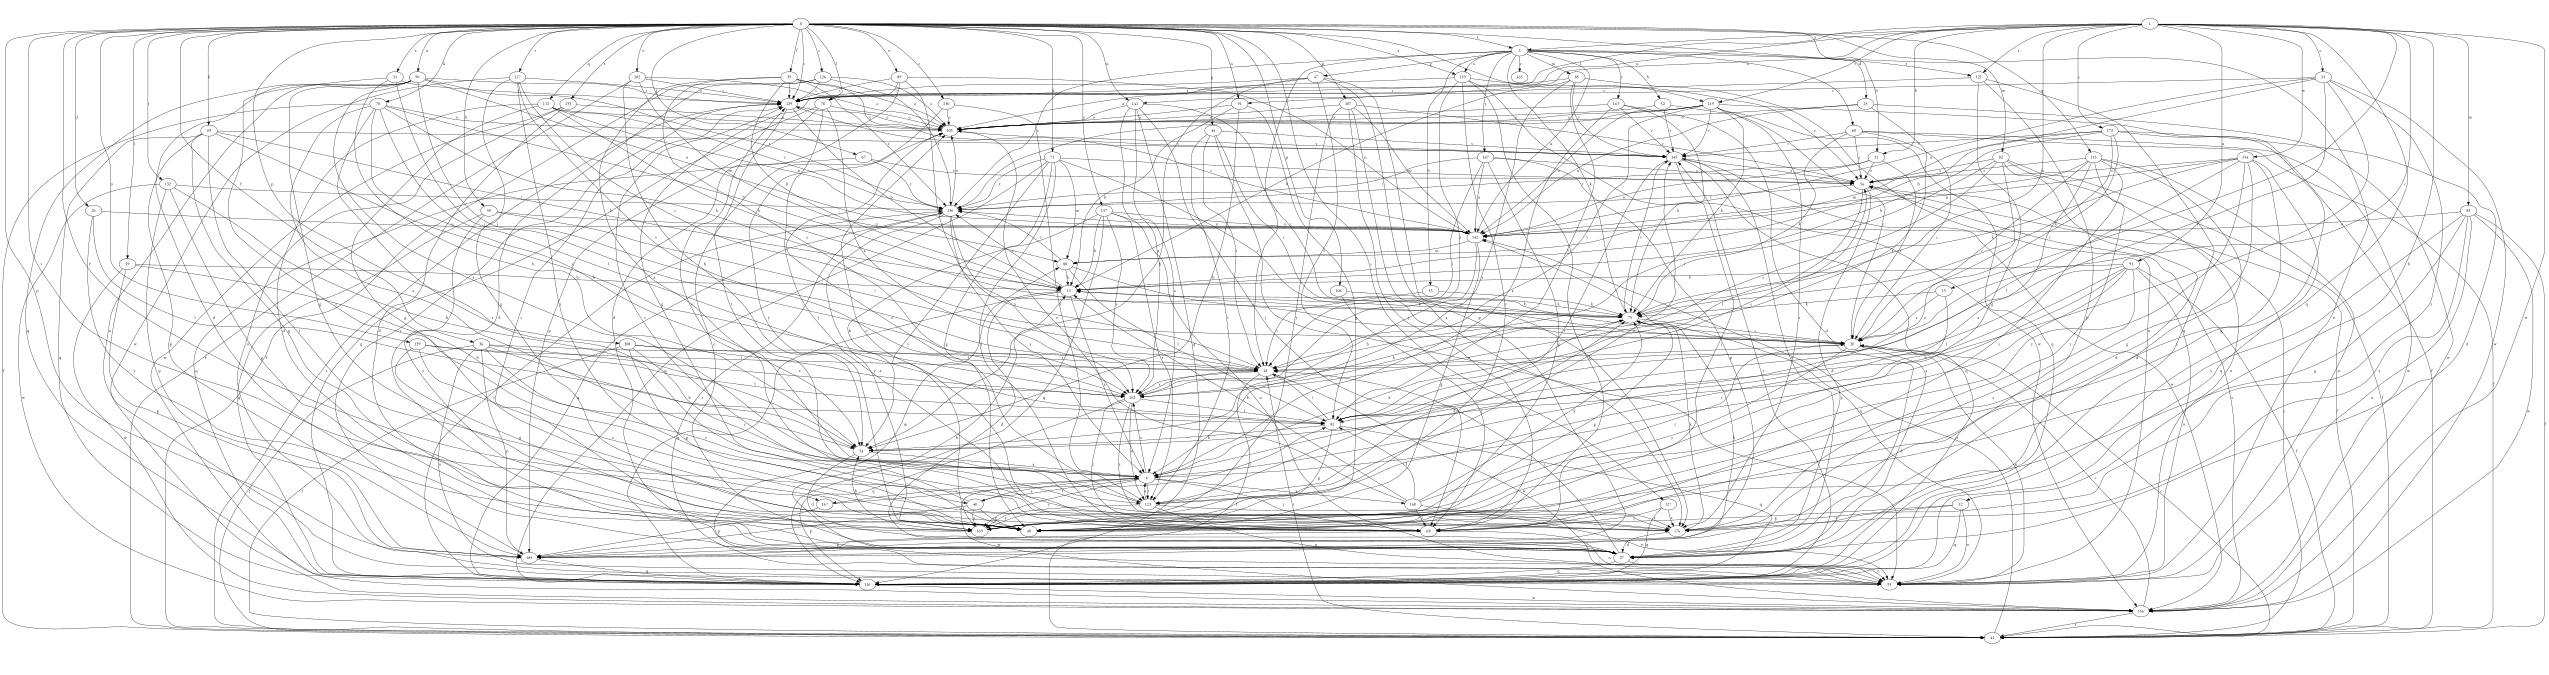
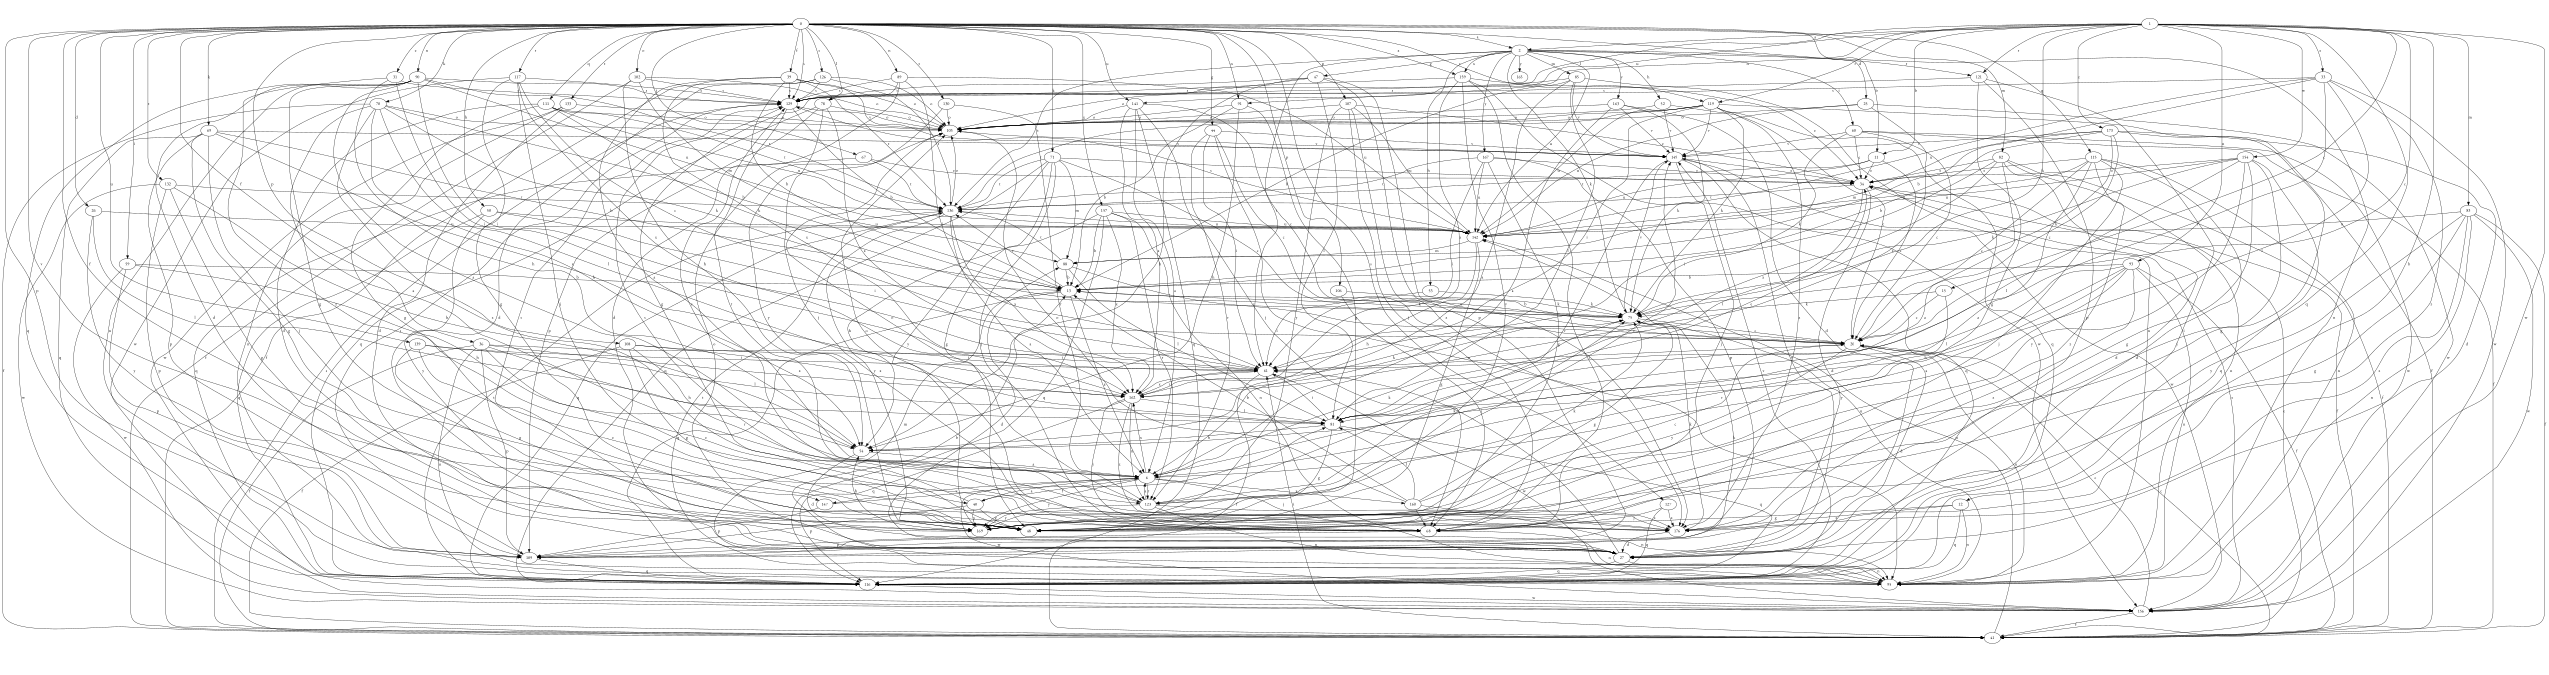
edge "121" -> "116": label "q" -> "i"
